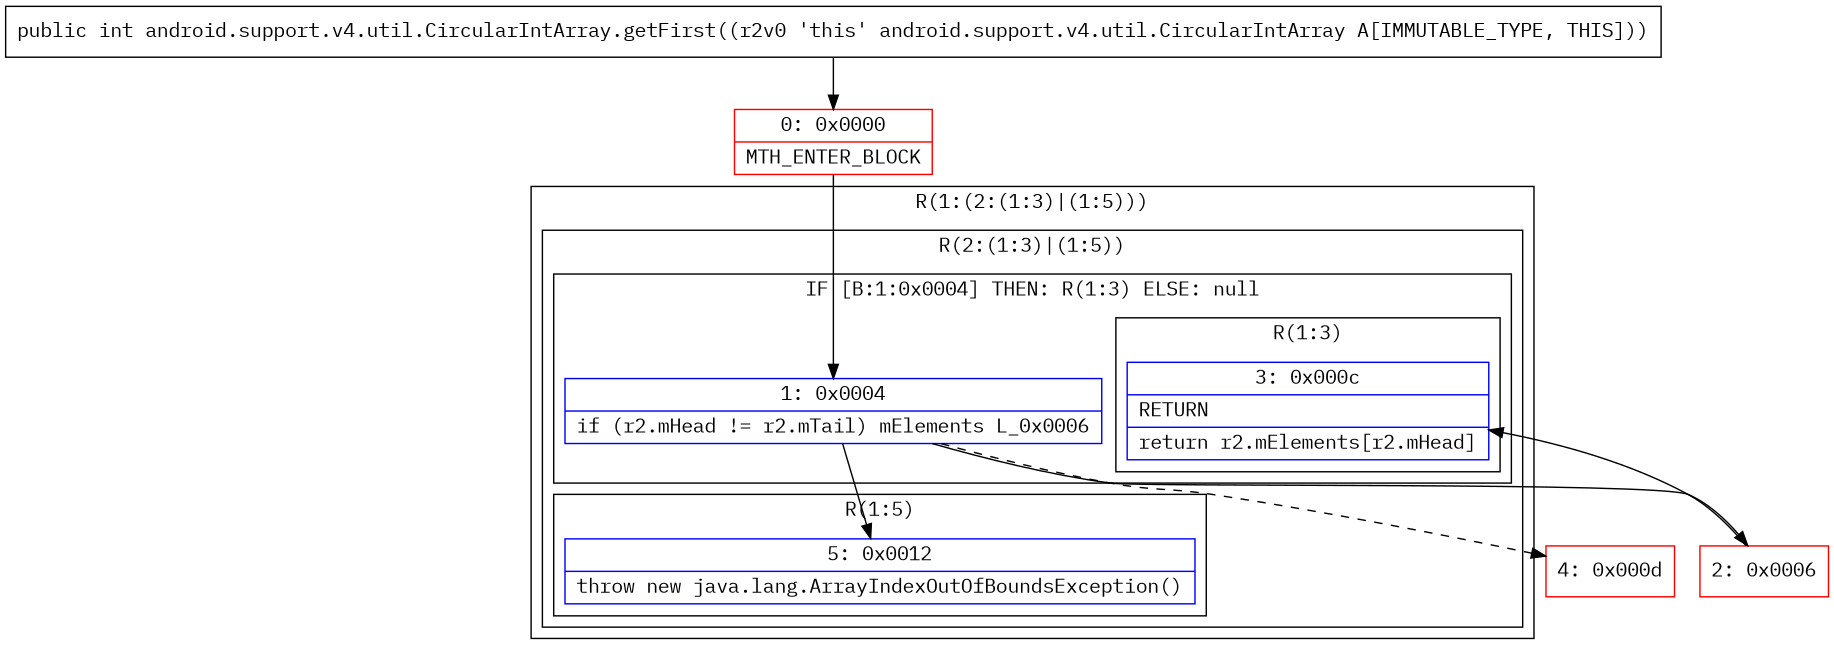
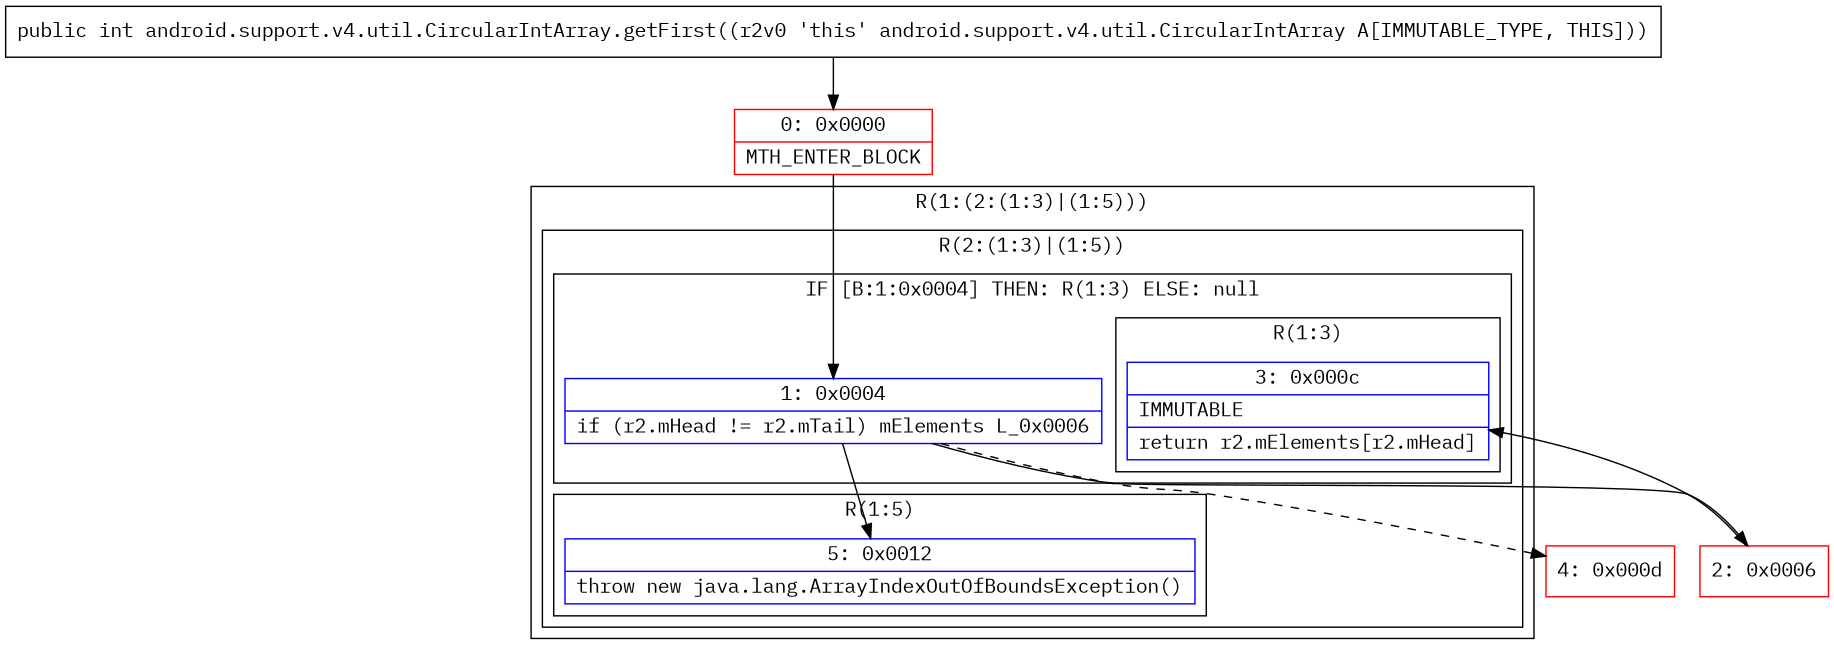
node "3: 0x000c": text "RETURN" -> "IMMUTABLE"
